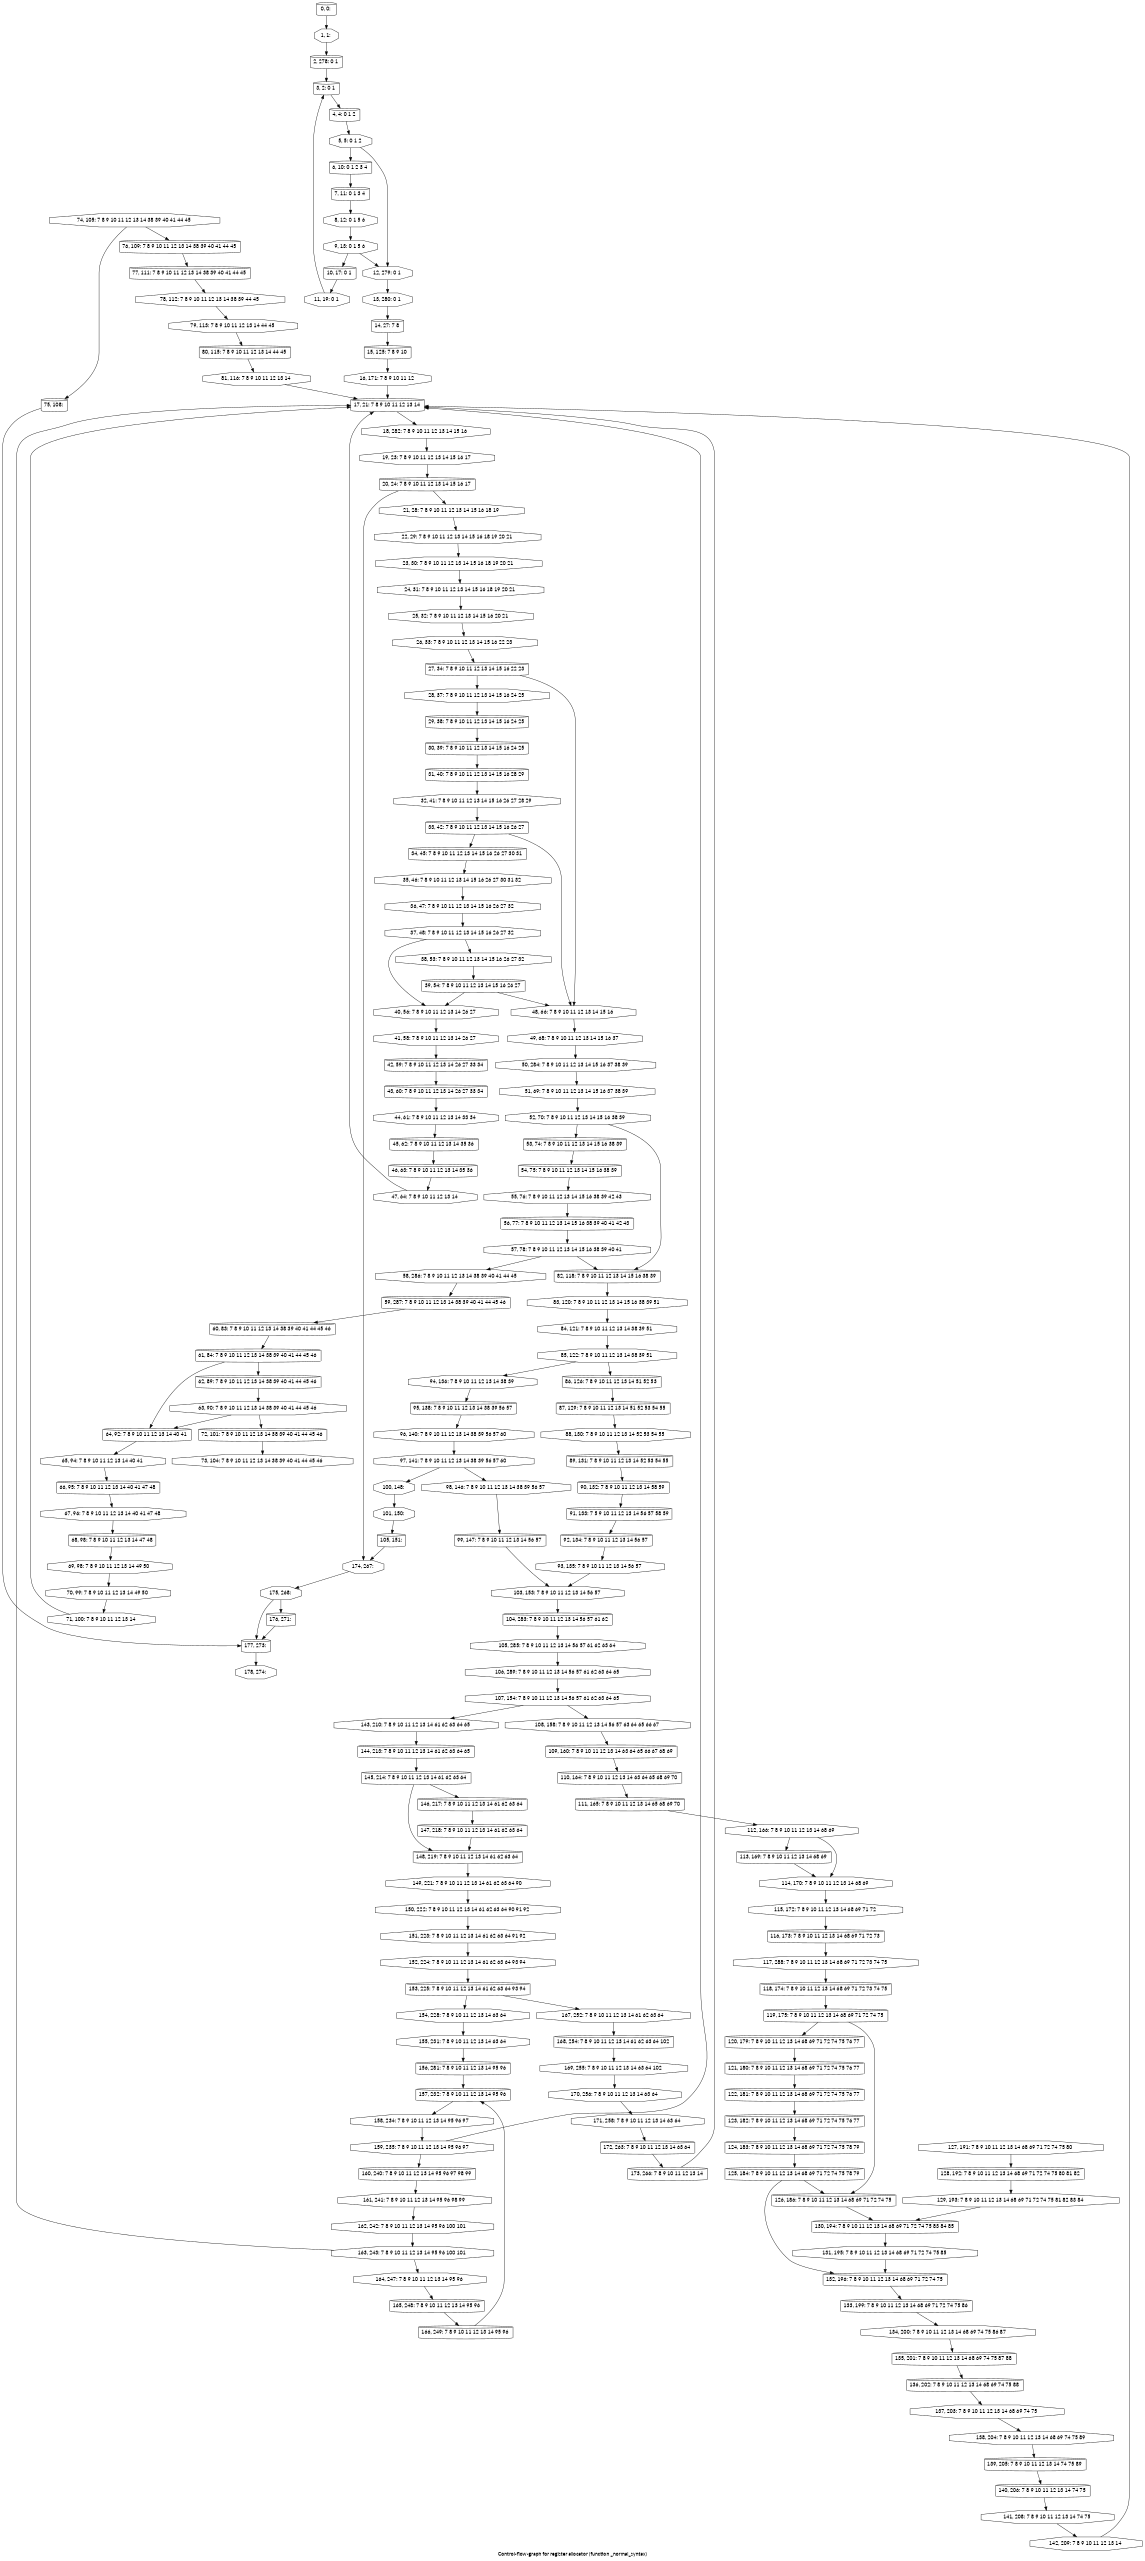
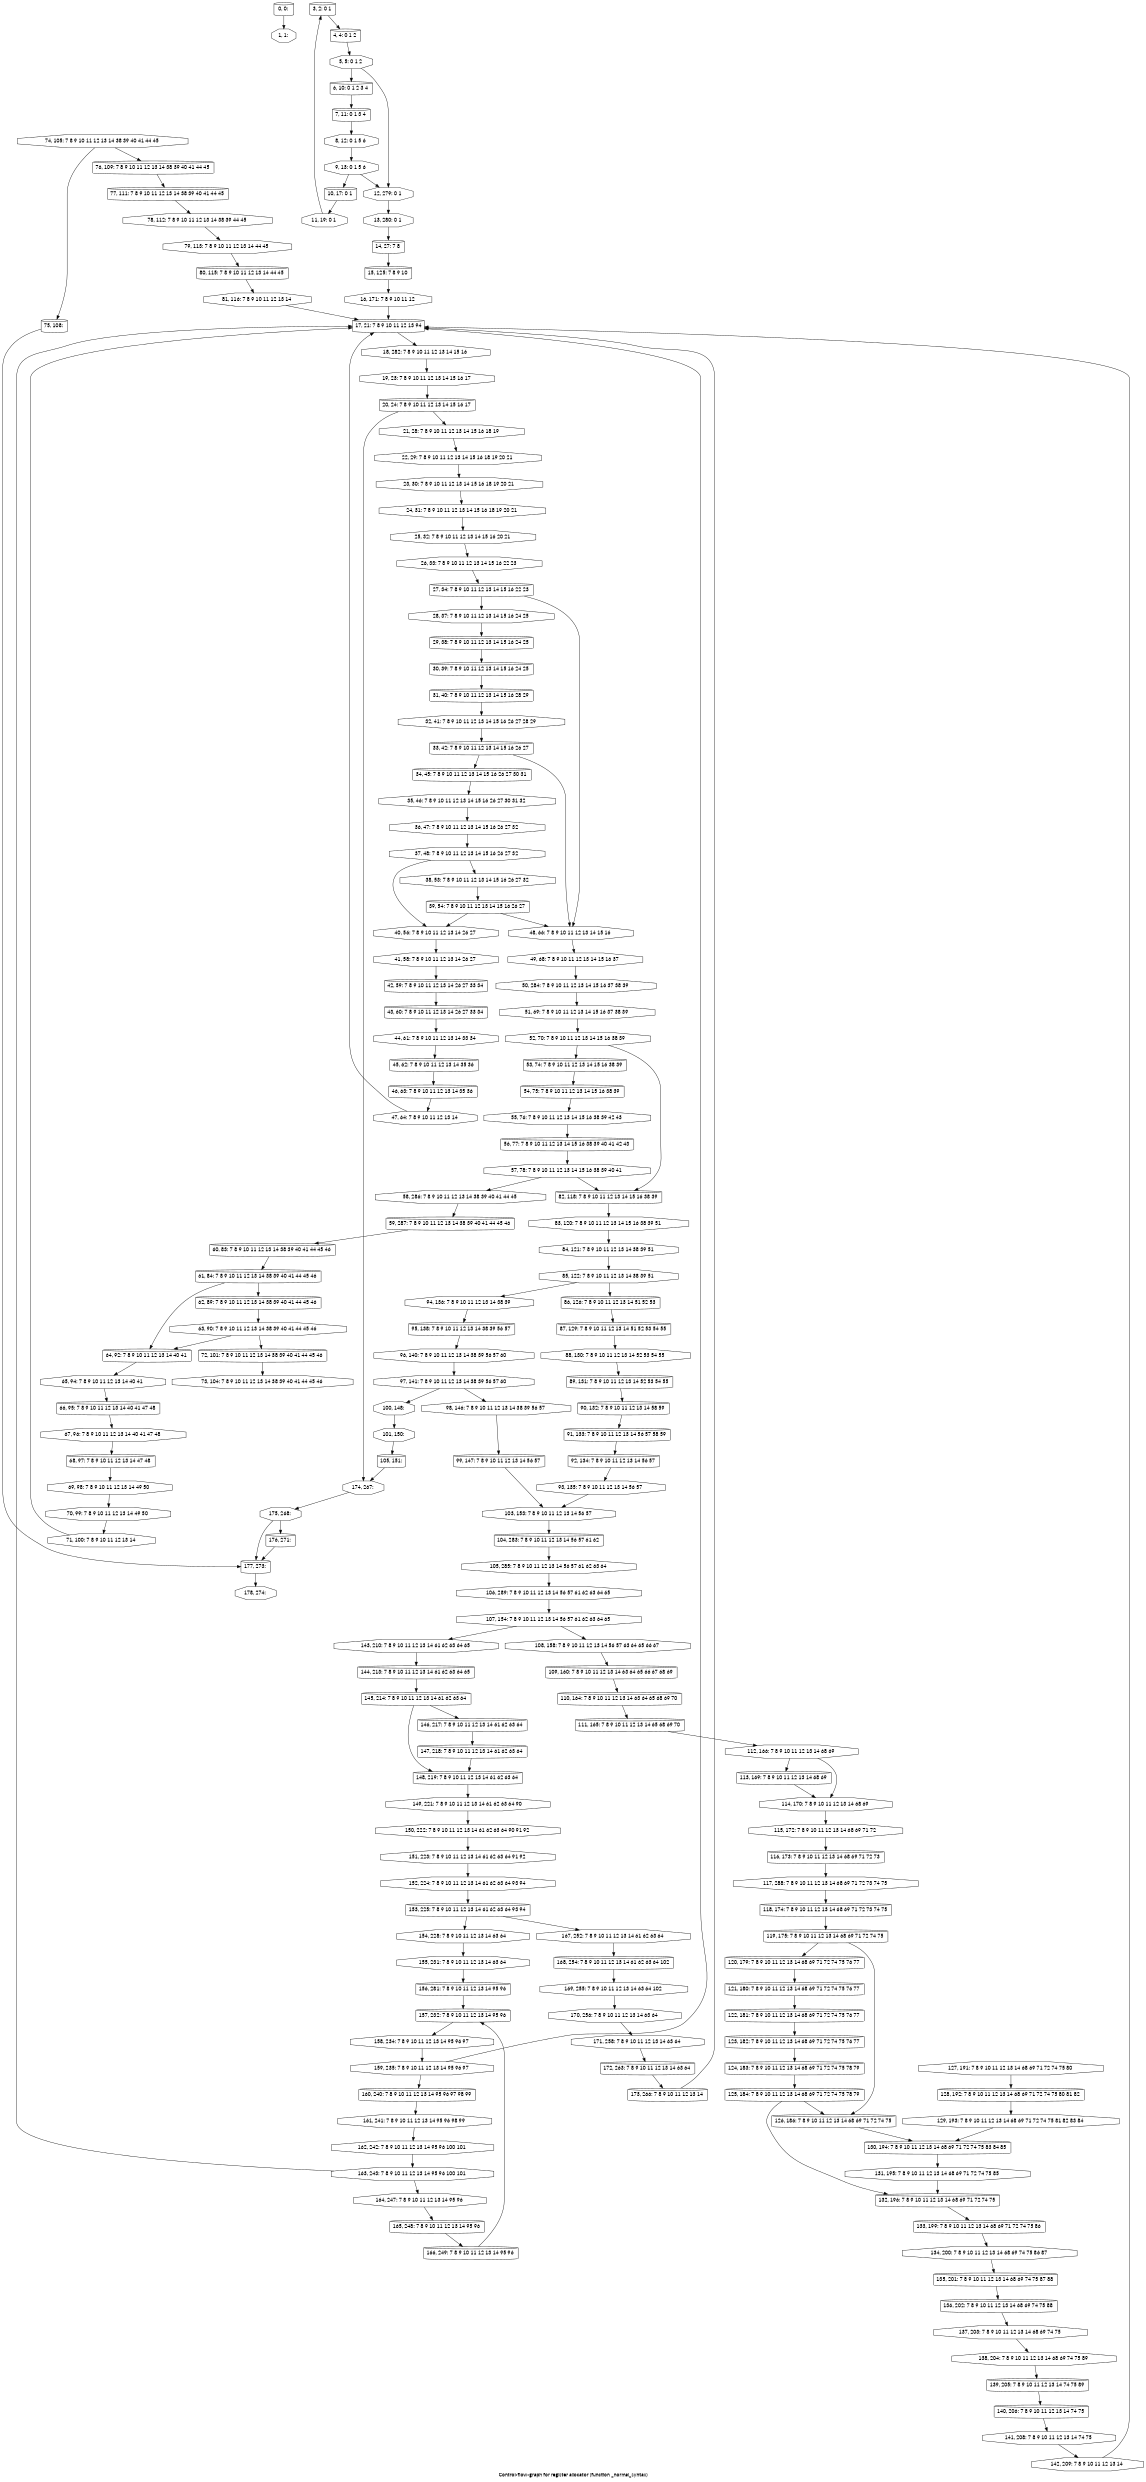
node "2, 278: 0 1": removed
node "17, 21: 7 8 9 10 11 12 13 14": label "17, 21: 7 8 9 10 11 12 13 14" -> "17, 21: 7 8 9 10 11 12 13 94"
node "91, 133: 7 5 9 10 11 12 13 14 56 57 58 59": label "91, 133: 7 5 9 10 11 12 13 14 56 57 58 59" -> "91, 133: 7 8 9 10 11 12 13 14 56 57 58 59"
node "68, 98: 7 8 9 10 11 12 13 14 47 48": label "68, 98: 7 8 9 10 11 12 13 14 47 48" -> "68, 97: 7 8 9 10 11 12 13 14 47 48"
